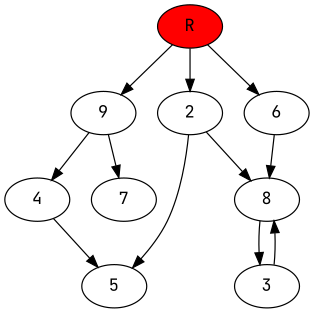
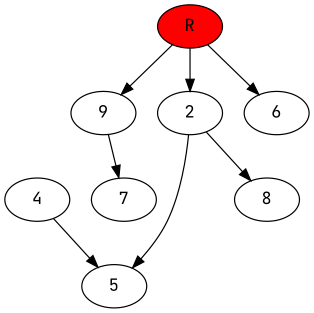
edge "6" -> "8": removed
edge "9" -> "4": removed
node "3": removed
